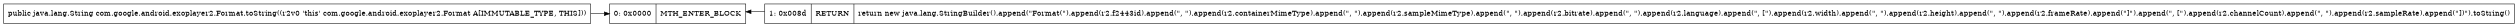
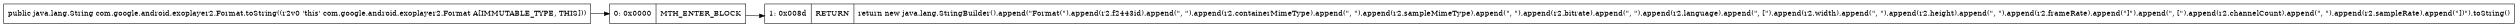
edge "1: 0x008d" -> "0: 0x0000": reversed
